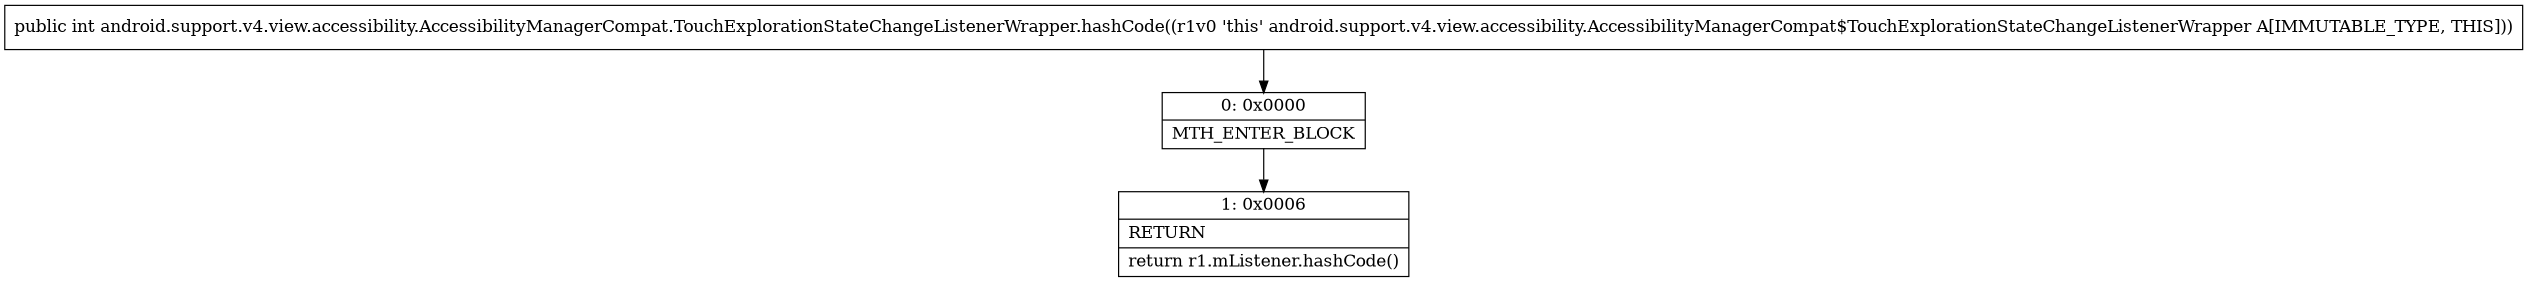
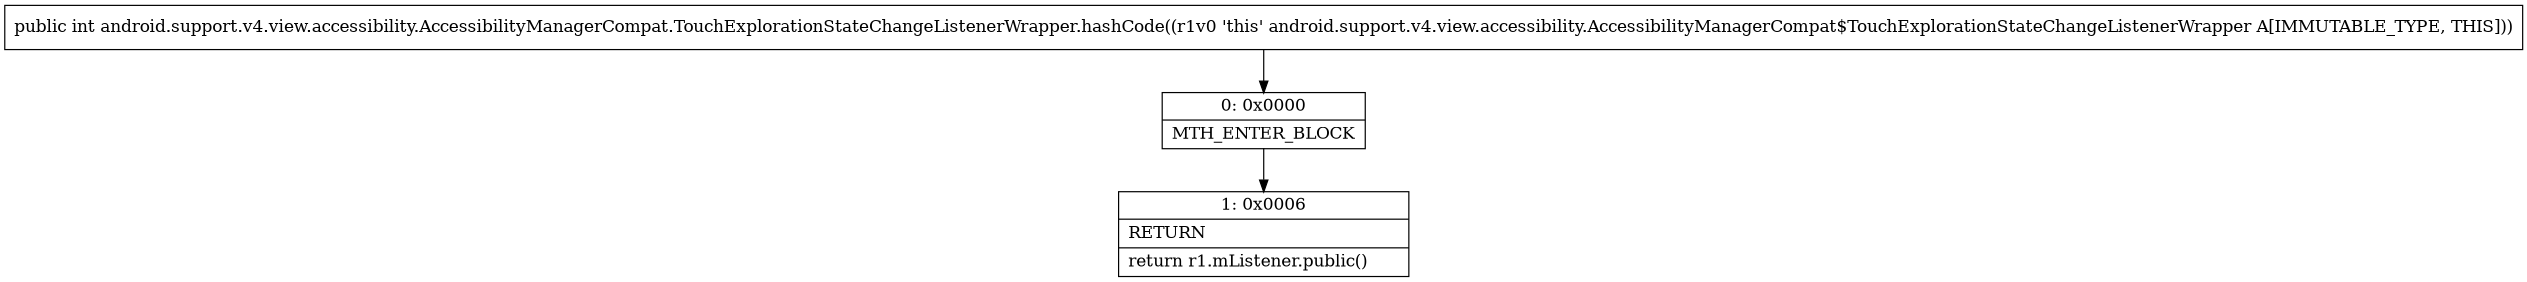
node "1: 0x0006": text "return r1.mListener.hashCode()" -> "return r1.mListener.public()"
